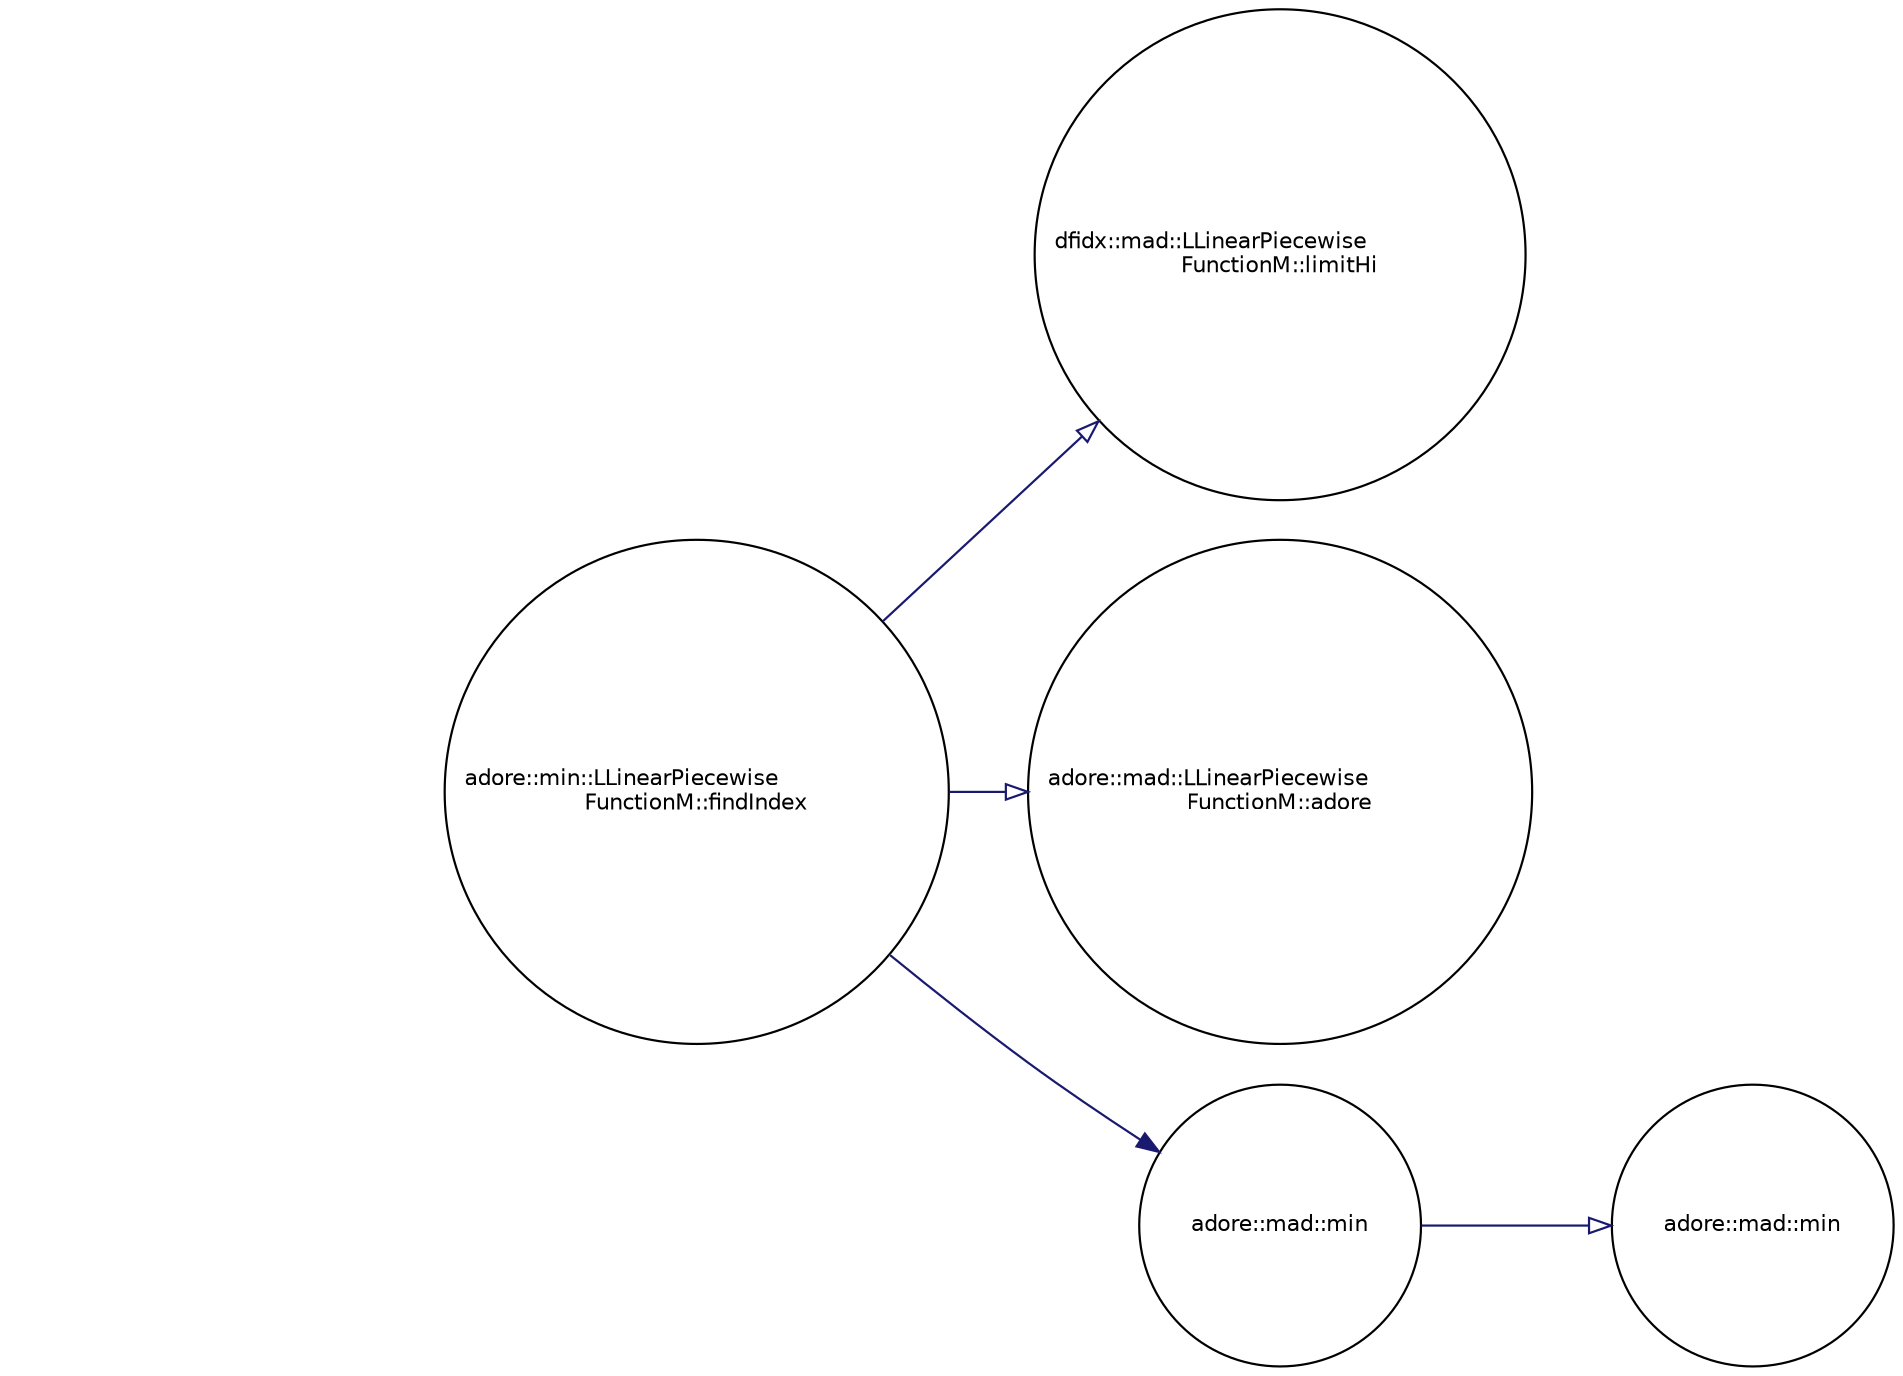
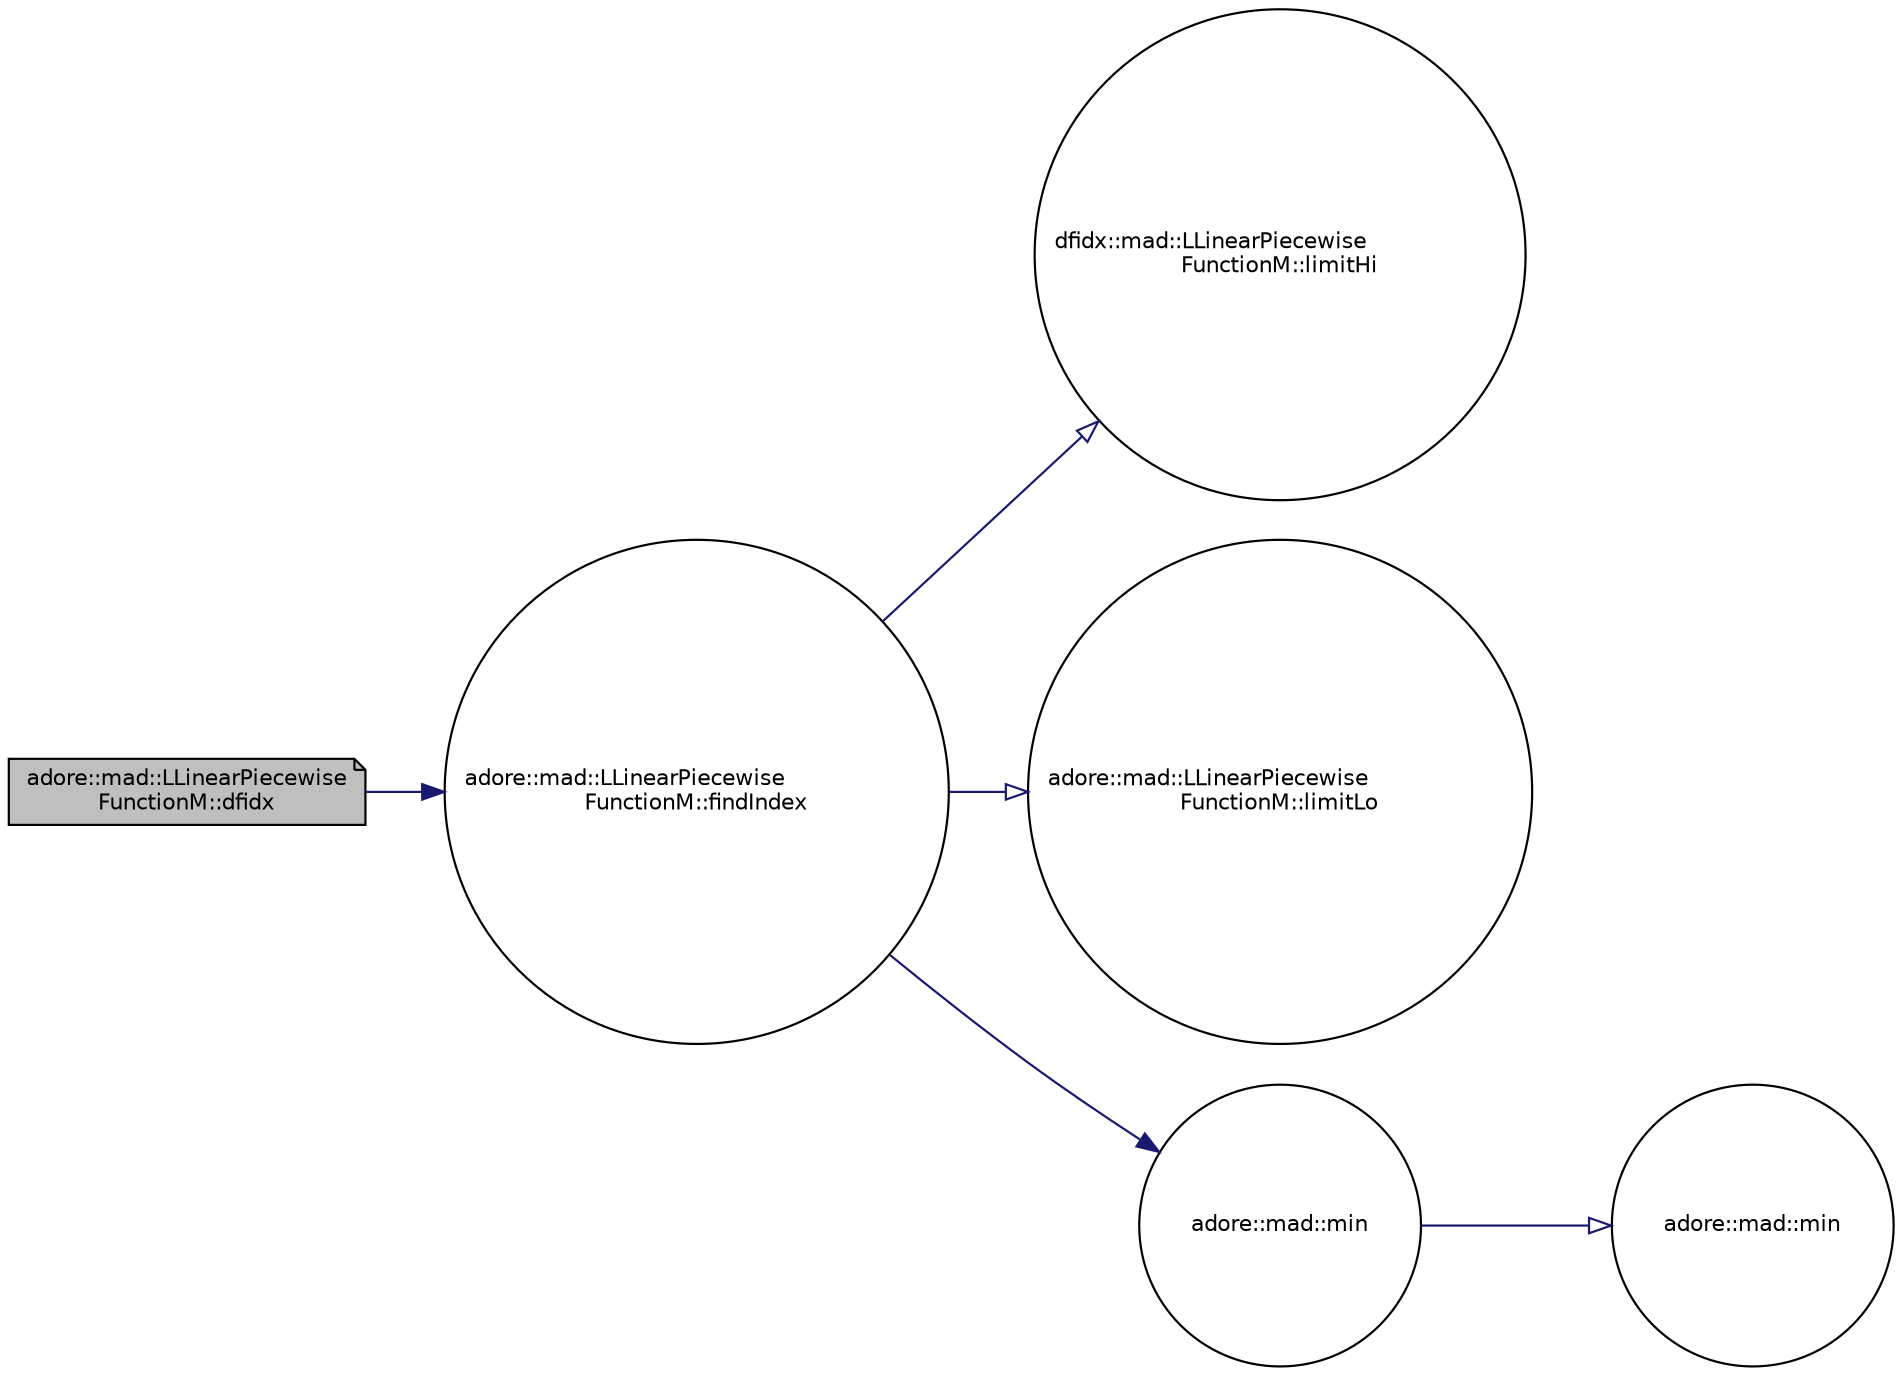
node "adore::mad::LLinearPiecewise FunctionM::dfidx": added
node "adore::min::LLinearPiecewise FunctionM::findIndex": label "adore::min::LLinearPiecewise FunctionM::findIndex" -> "adore::mad::LLinearPiecewise FunctionM::findIndex"
node "adore::mad::LLinearPiecewise FunctionM::adore": label "adore::mad::LLinearPiecewise FunctionM::adore" -> "adore::mad::LLinearPiecewise FunctionM::limitLo"
